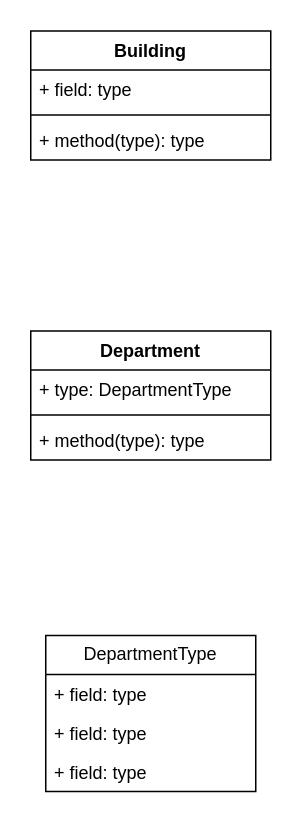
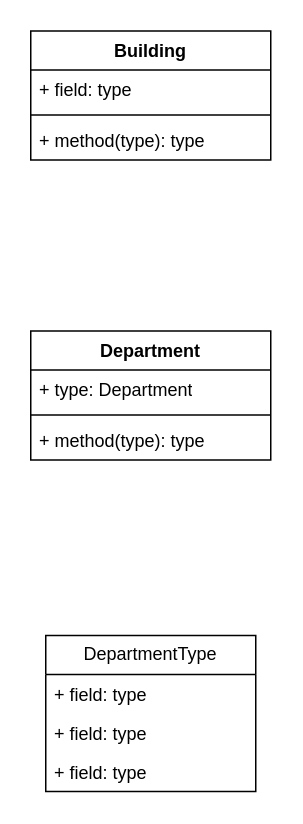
node "+ type: DepartmentType": label "+ type: DepartmentType" -> "+ type: Department"
